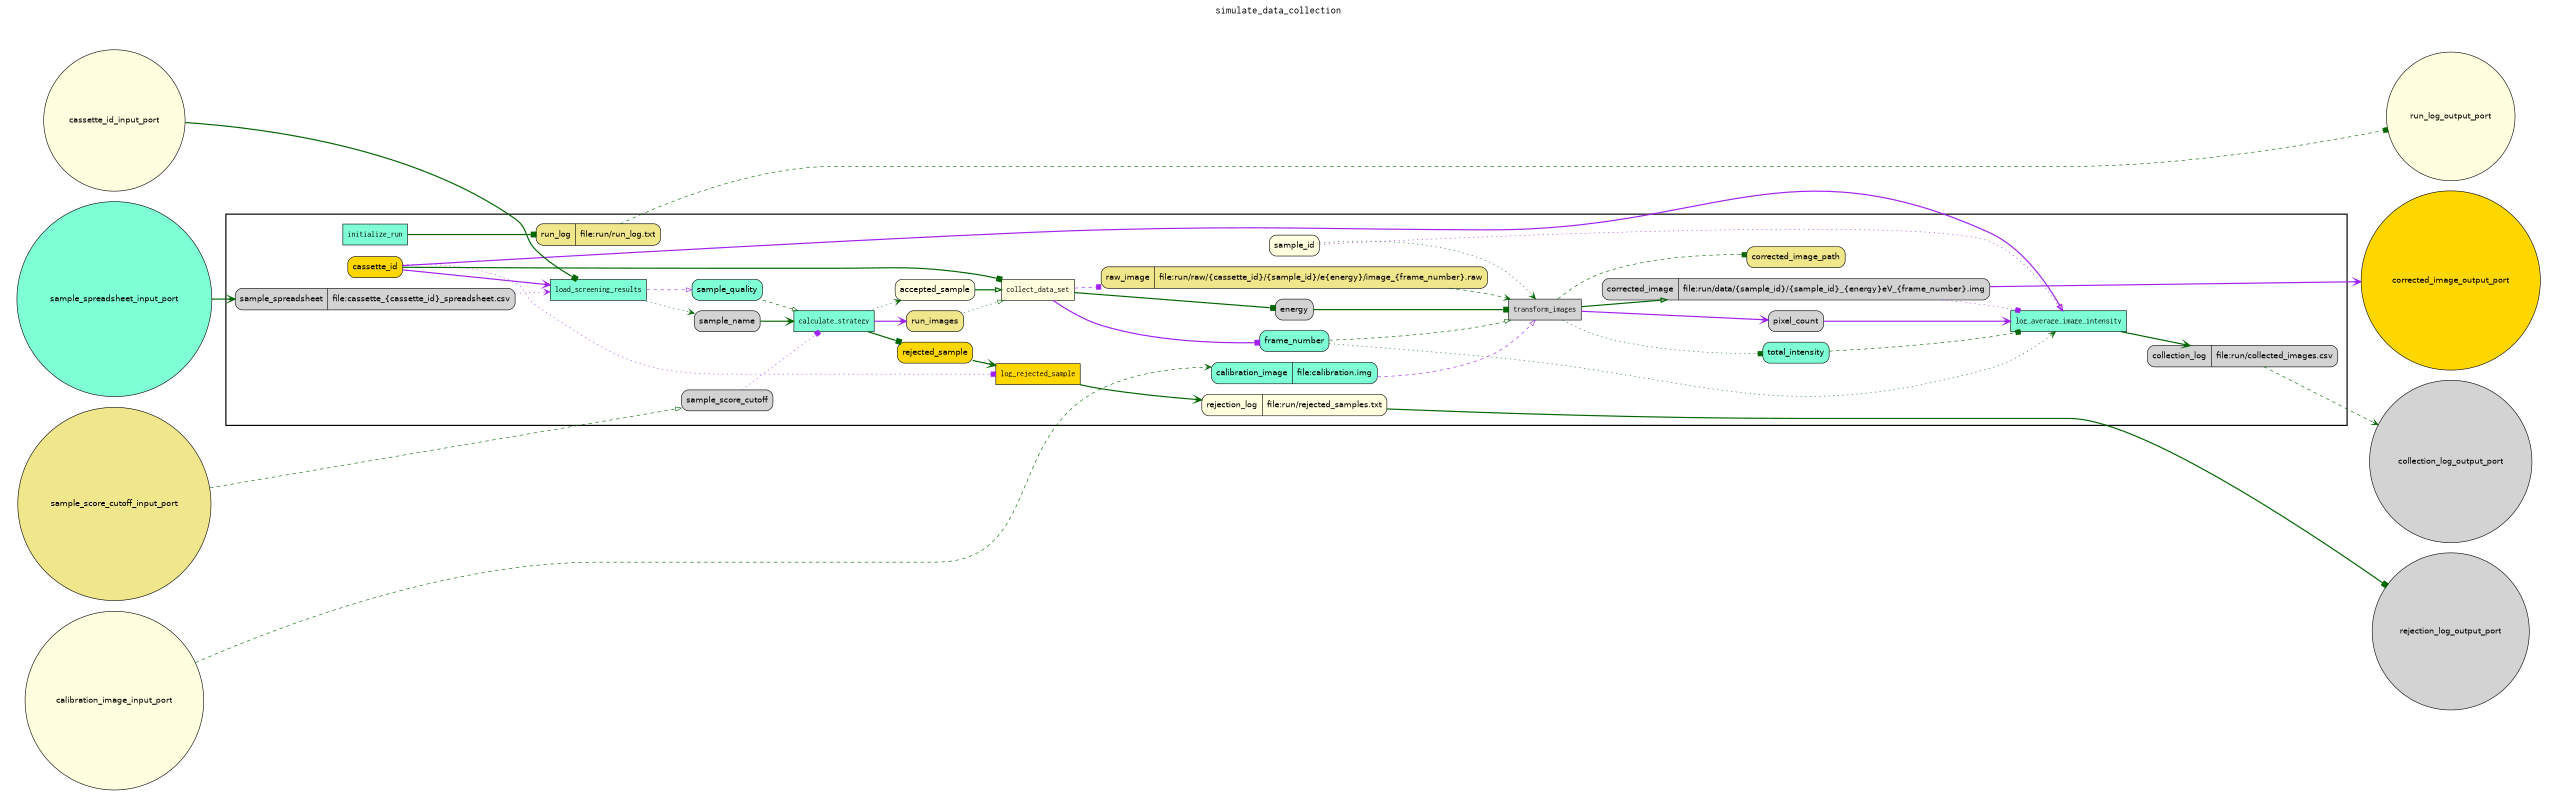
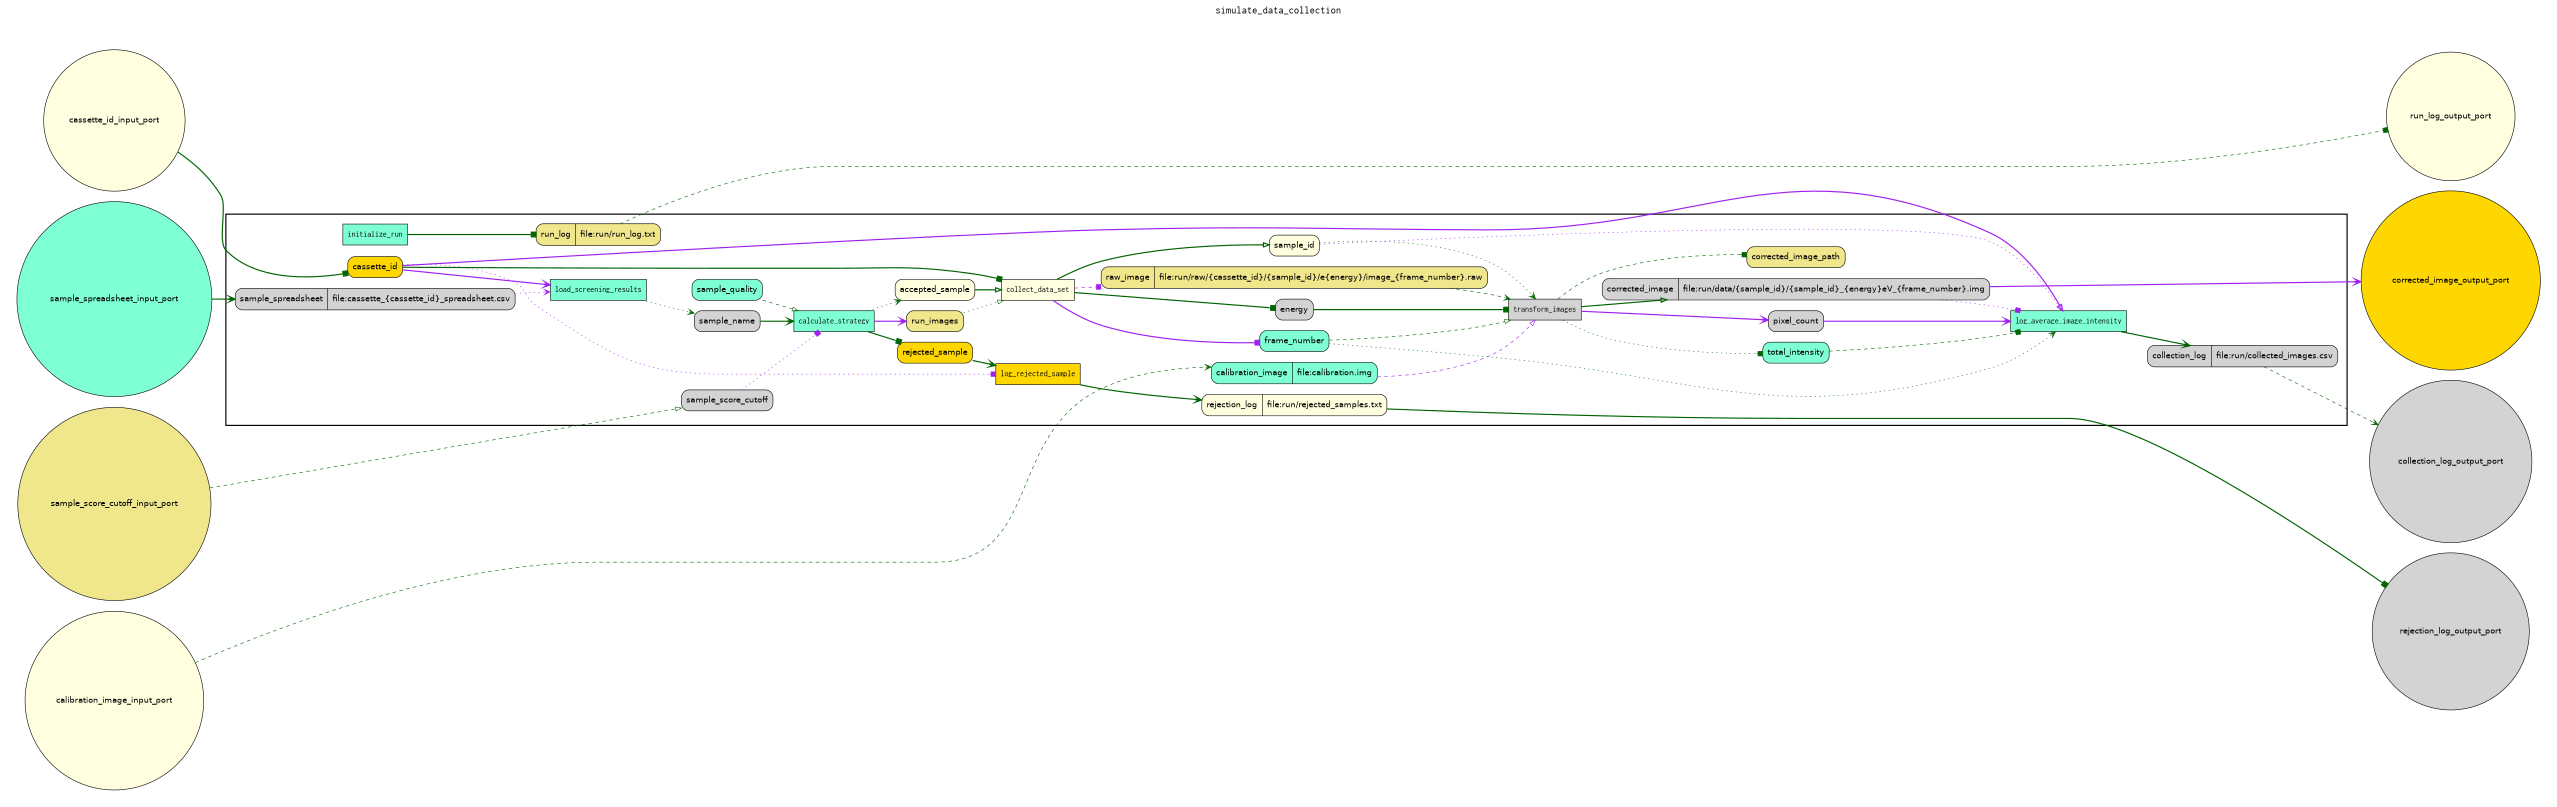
edge "cassette_id_input_port" -> "load_screening_results": now "cassette_id_input_port" -> "cassette_id"
edge "collect_data_set" -> "sample_id": added
edge "load_screening_results" -> "sample_quality": removed
